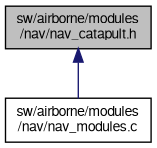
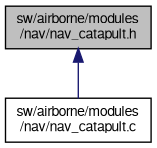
node "sw/airborne/modules /nav/nav_modules.c": label "sw/airborne/modules /nav/nav_modules.c" -> "sw/airborne/modules /nav/nav_catapult.c"
